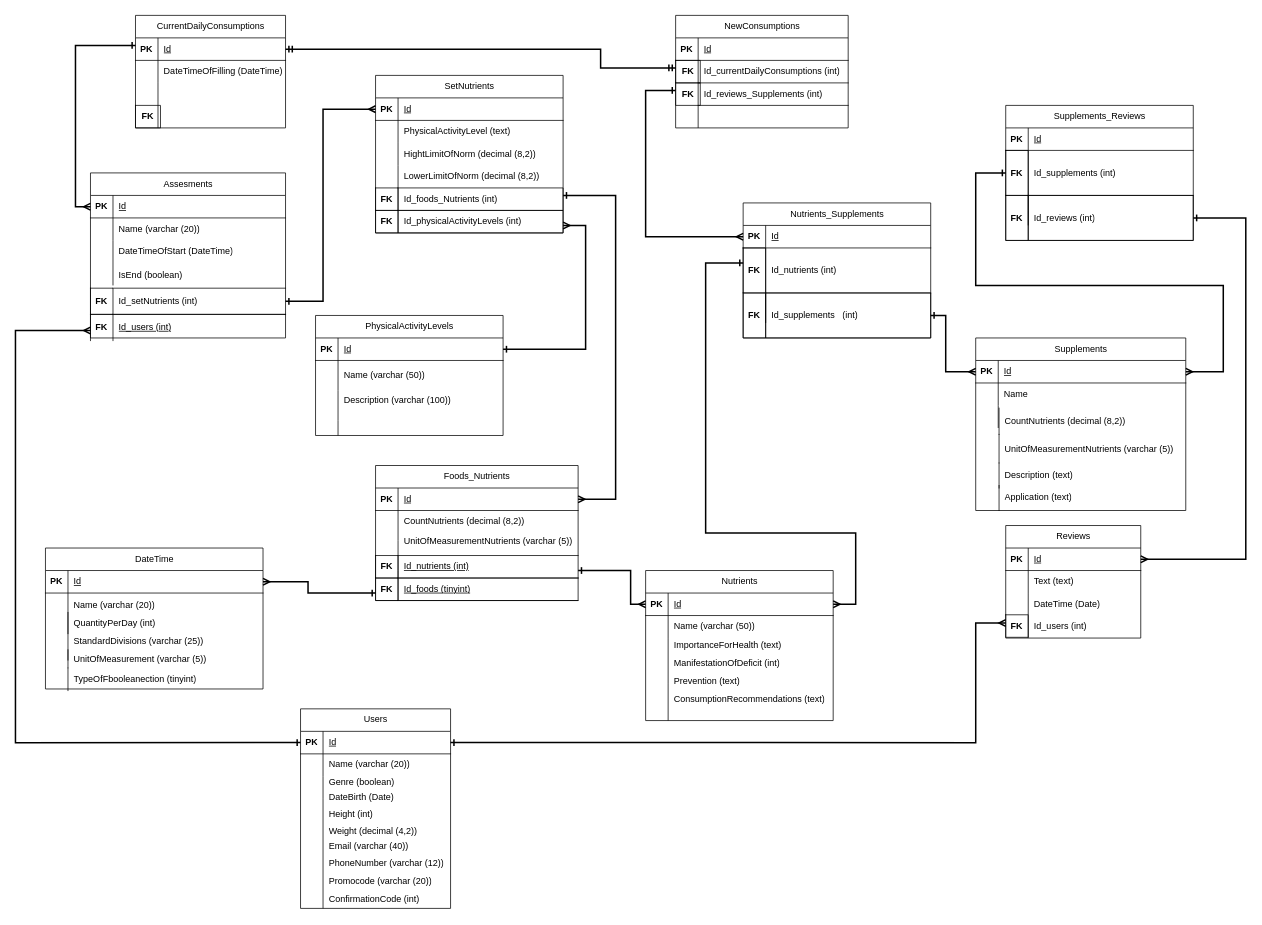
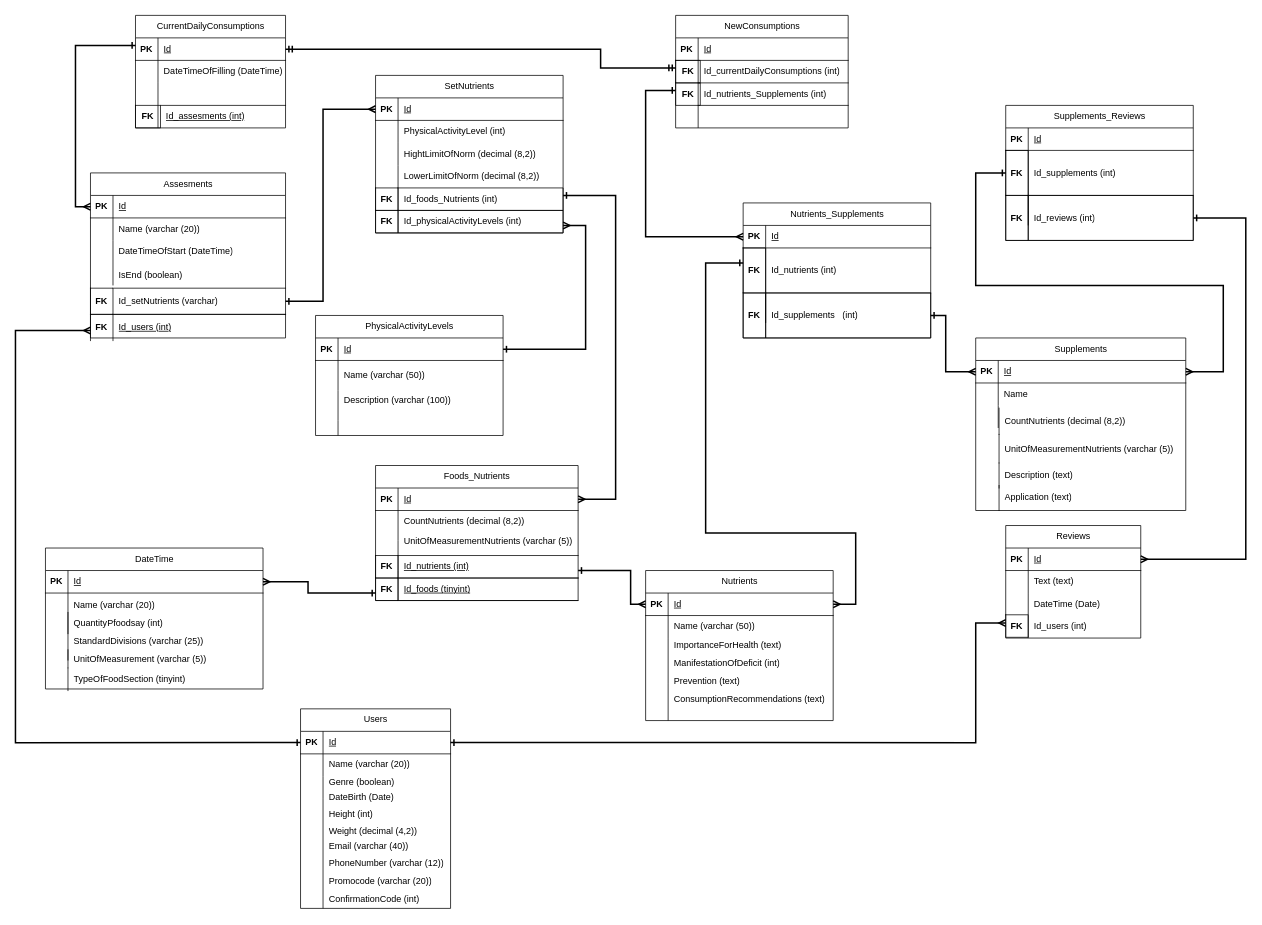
node "Id_reviews_Supplements (int)": label "Id_reviews_Supplements (int)" -> "Id_nutrients_Supplements (int)"
node "Id_assesments (int)": added
node "PhysicalActivityLevel (text)": label "PhysicalActivityLevel (text)" -> "PhysicalActivityLevel (int)"
node "Id_setNutrients (int)": label "Id_setNutrients (int)" -> "Id_setNutrients (varchar)"
node "QuantityPerDay (int)": label "QuantityPerDay (int)" -> "QuantityPfoodsay (int)"
node "TypeOfFbooleanection (tinyint)": label "TypeOfFbooleanection (tinyint)" -> "TypeOfFoodSection (tinyint)"
